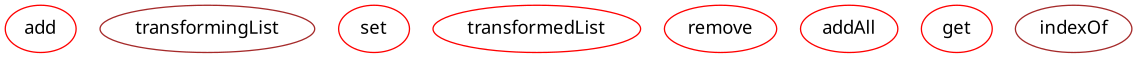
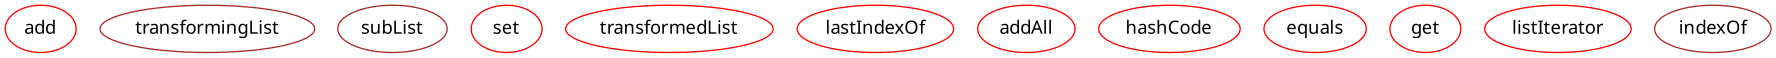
node "subList": added
node "remove": removed
node "lastIndexOf": added
node "hashCode": added
node "equals": added
node "listIterator": added
